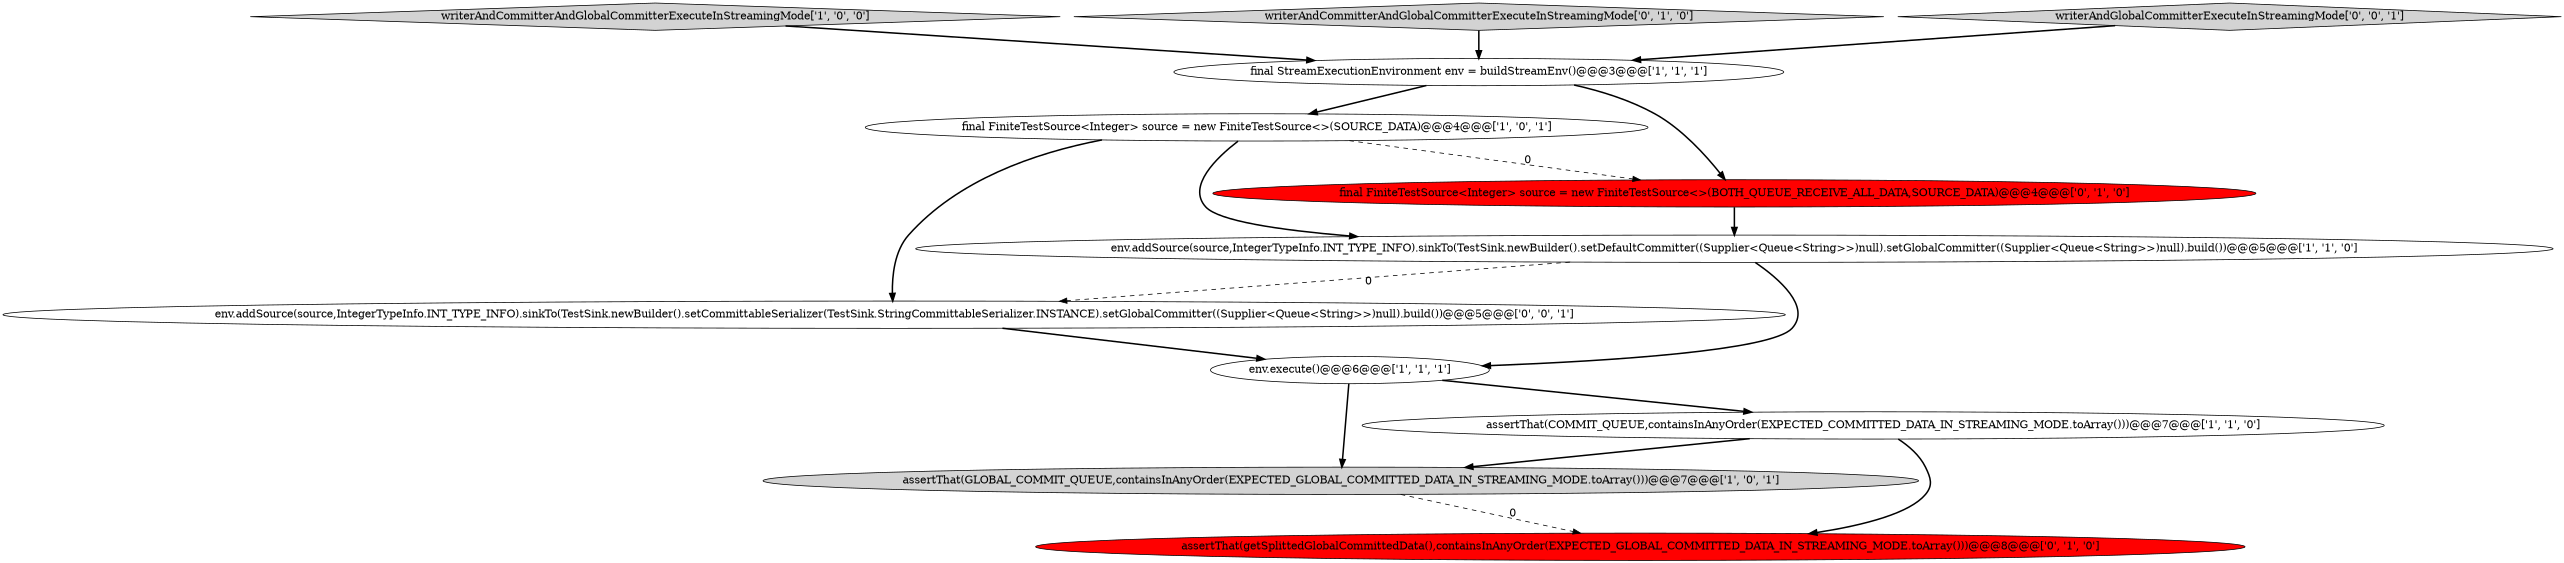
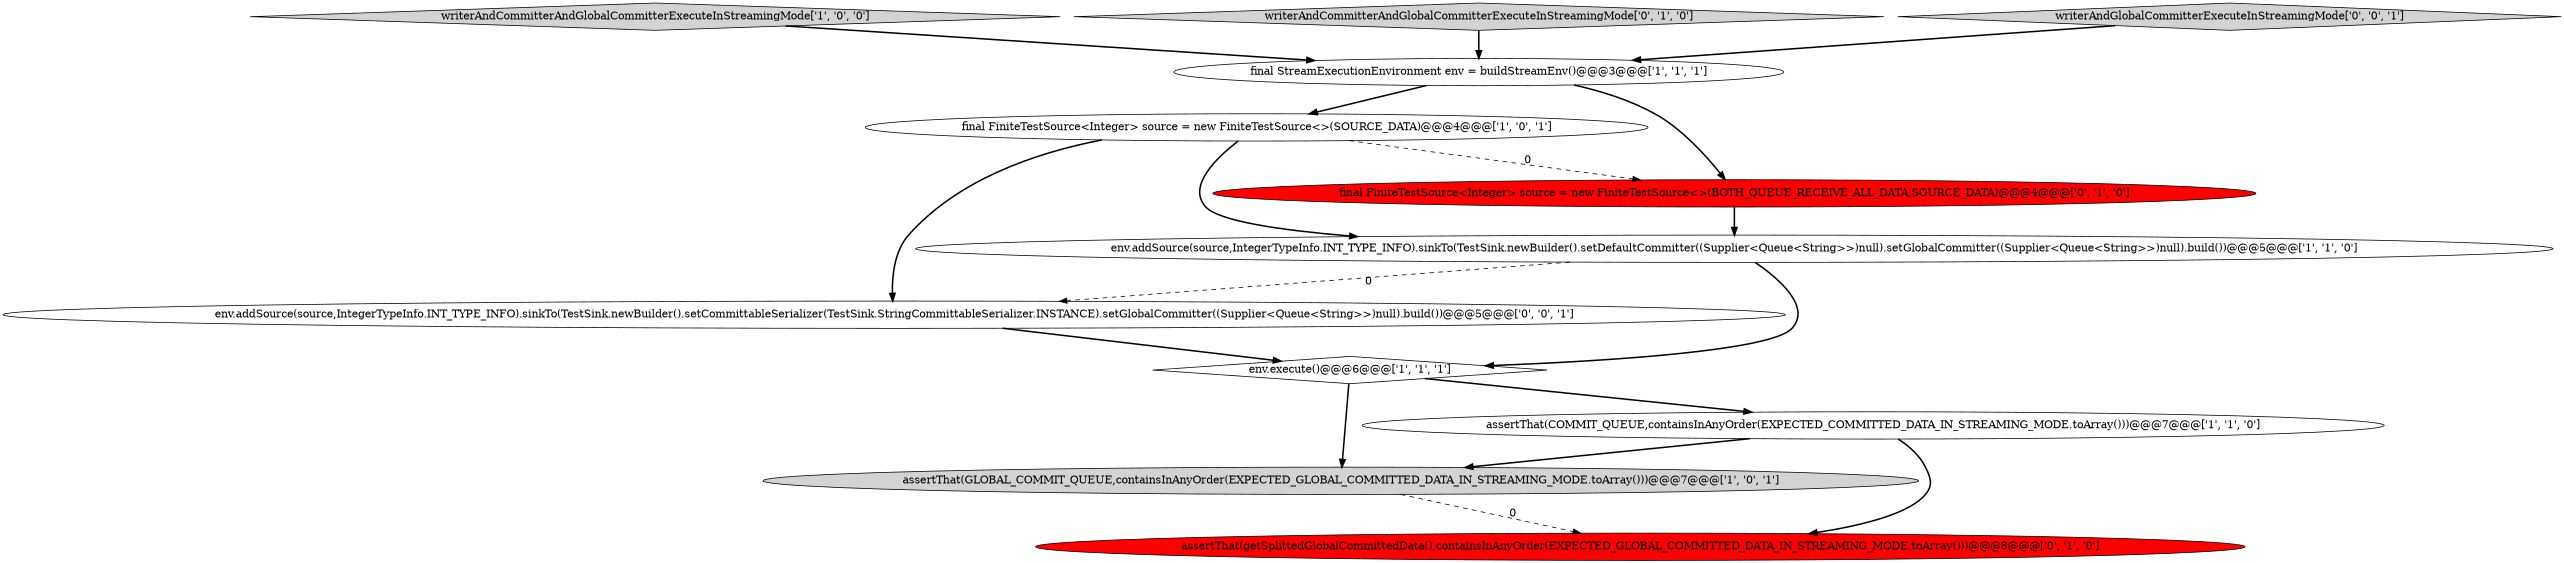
node "env.execute()@@@6@@@['1', '1', '1']": shape ellipse -> diamond
